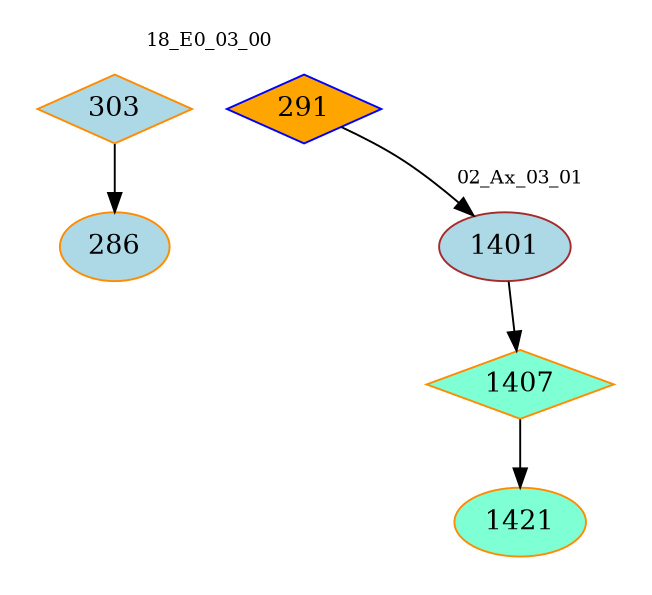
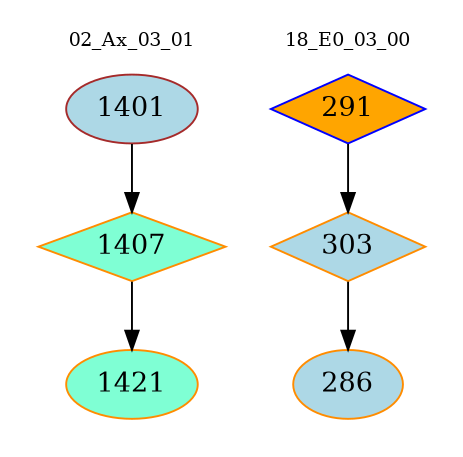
edge "291" -> "1401": now "291" -> "303"
